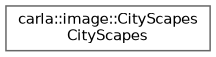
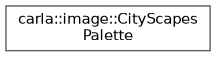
node "carla::image::CityScapes CityScapes": label "carla::image::CityScapes CityScapes" -> "carla::image::CityScapes Palette"
